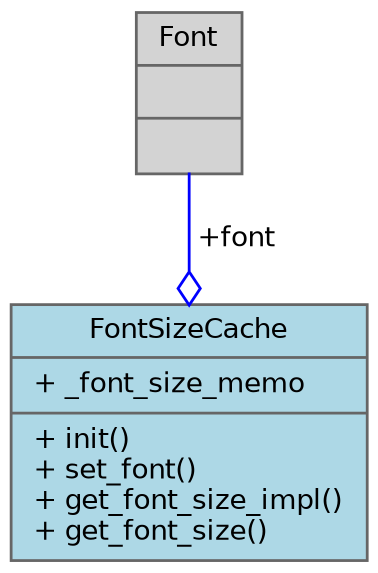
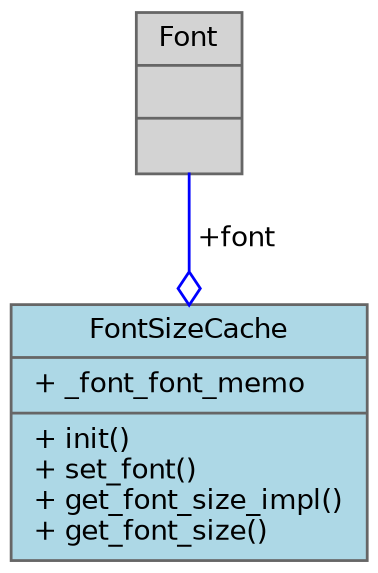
node "FontSizeCache": text "+ _font_size_memo" -> "+ _font_font_memo"
